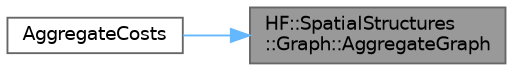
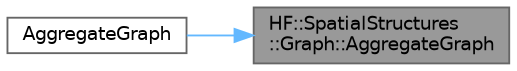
node "AggregateCosts": label "AggregateCosts" -> "AggregateGraph"
